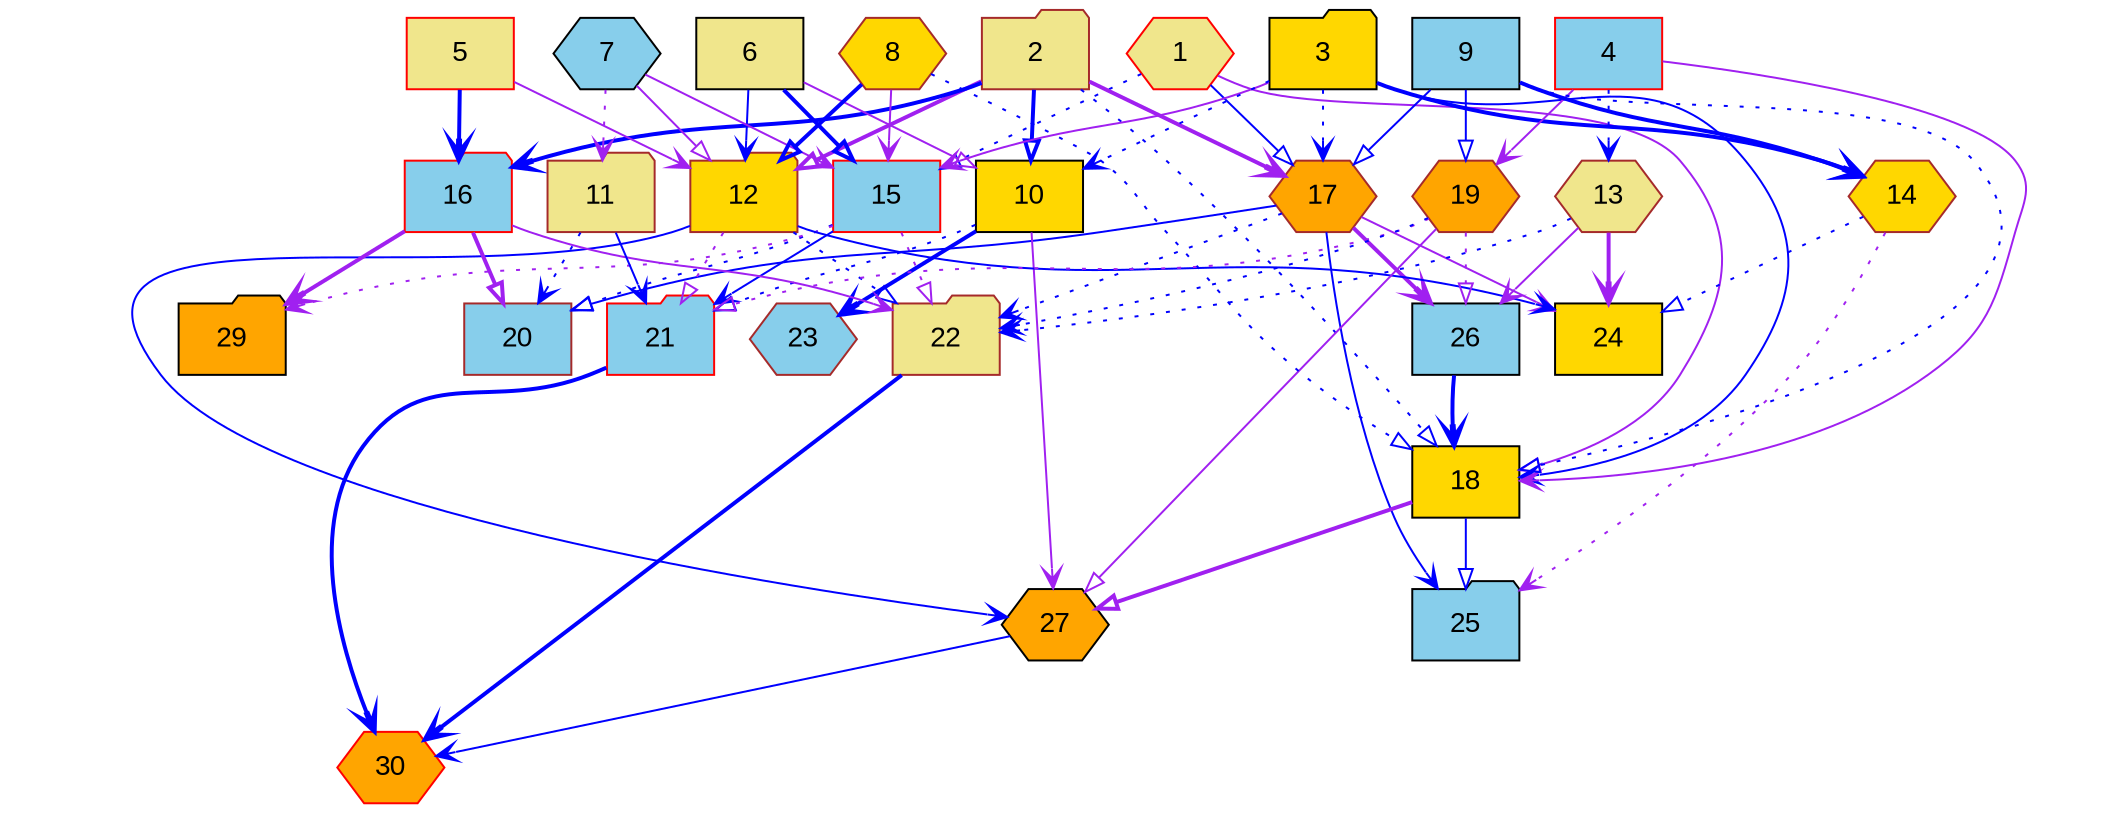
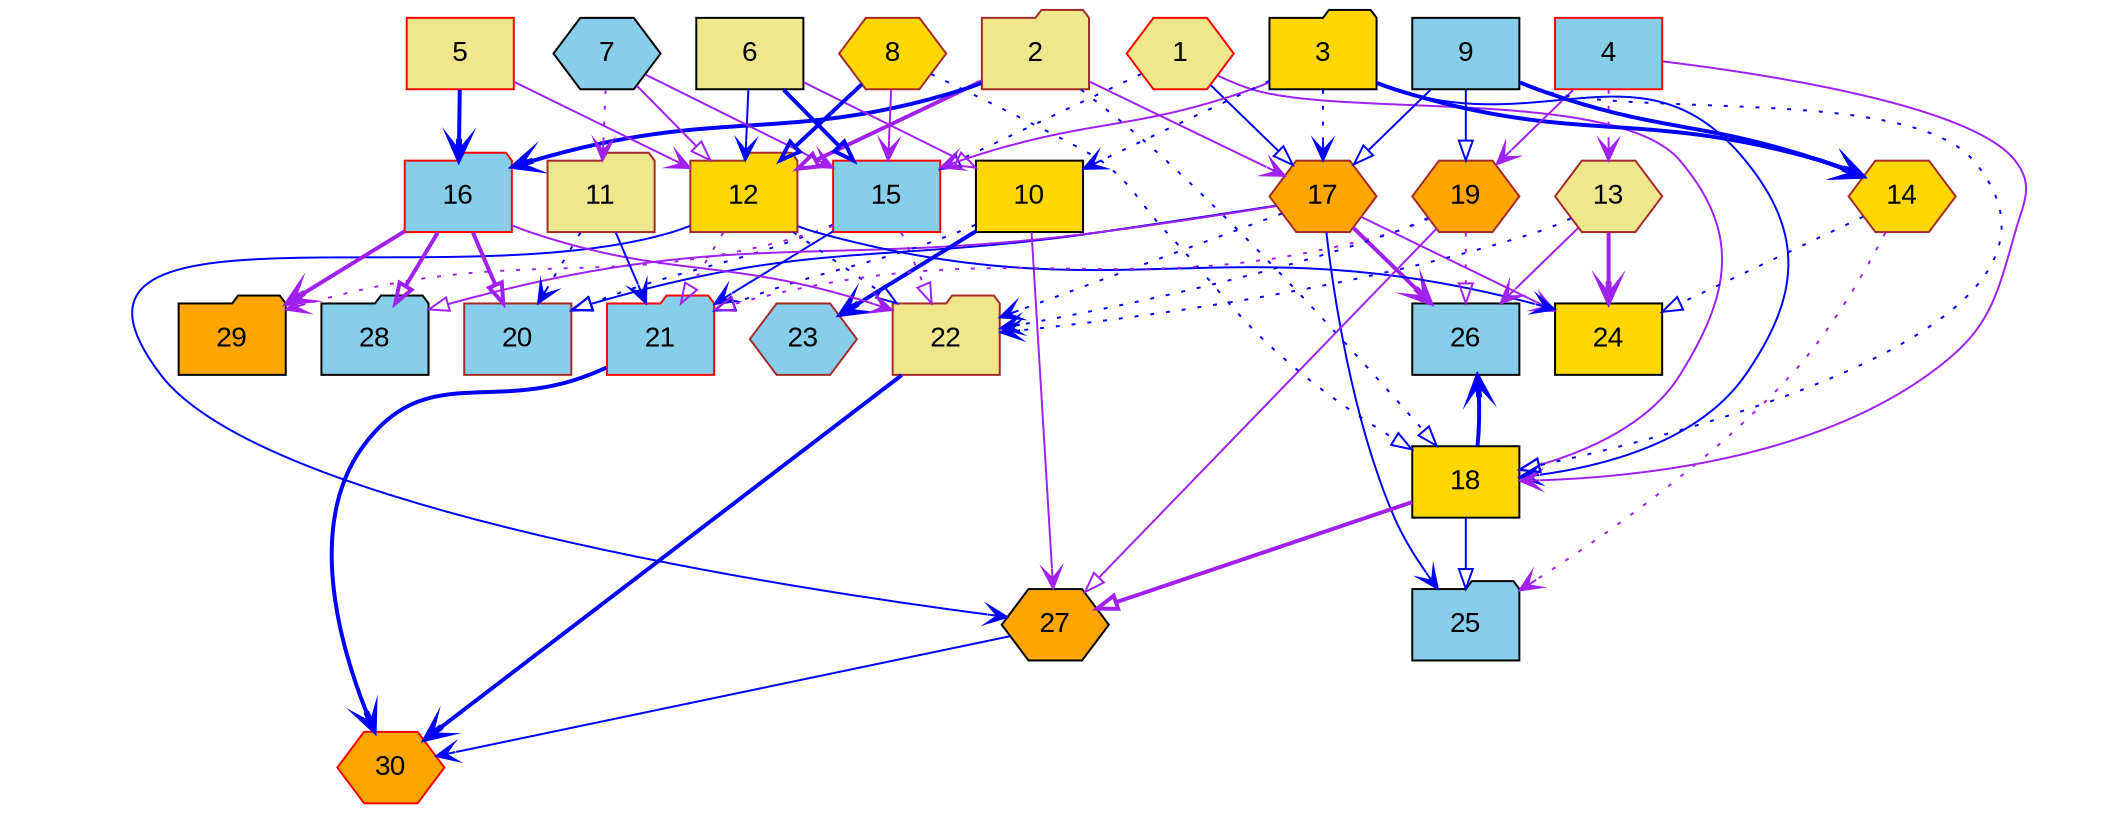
edge "2" -> "10": removed
edge "4" -> "13": color blue -> purple
edge "2" -> "17": style bold -> solid
node "28": added
edge "26" -> "18": reversed
